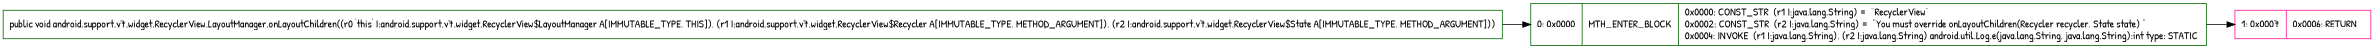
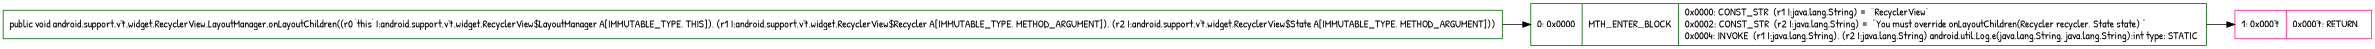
node "1: 0x0007": text "0x0006: RETURN" -> "0x0007: RETURN"
